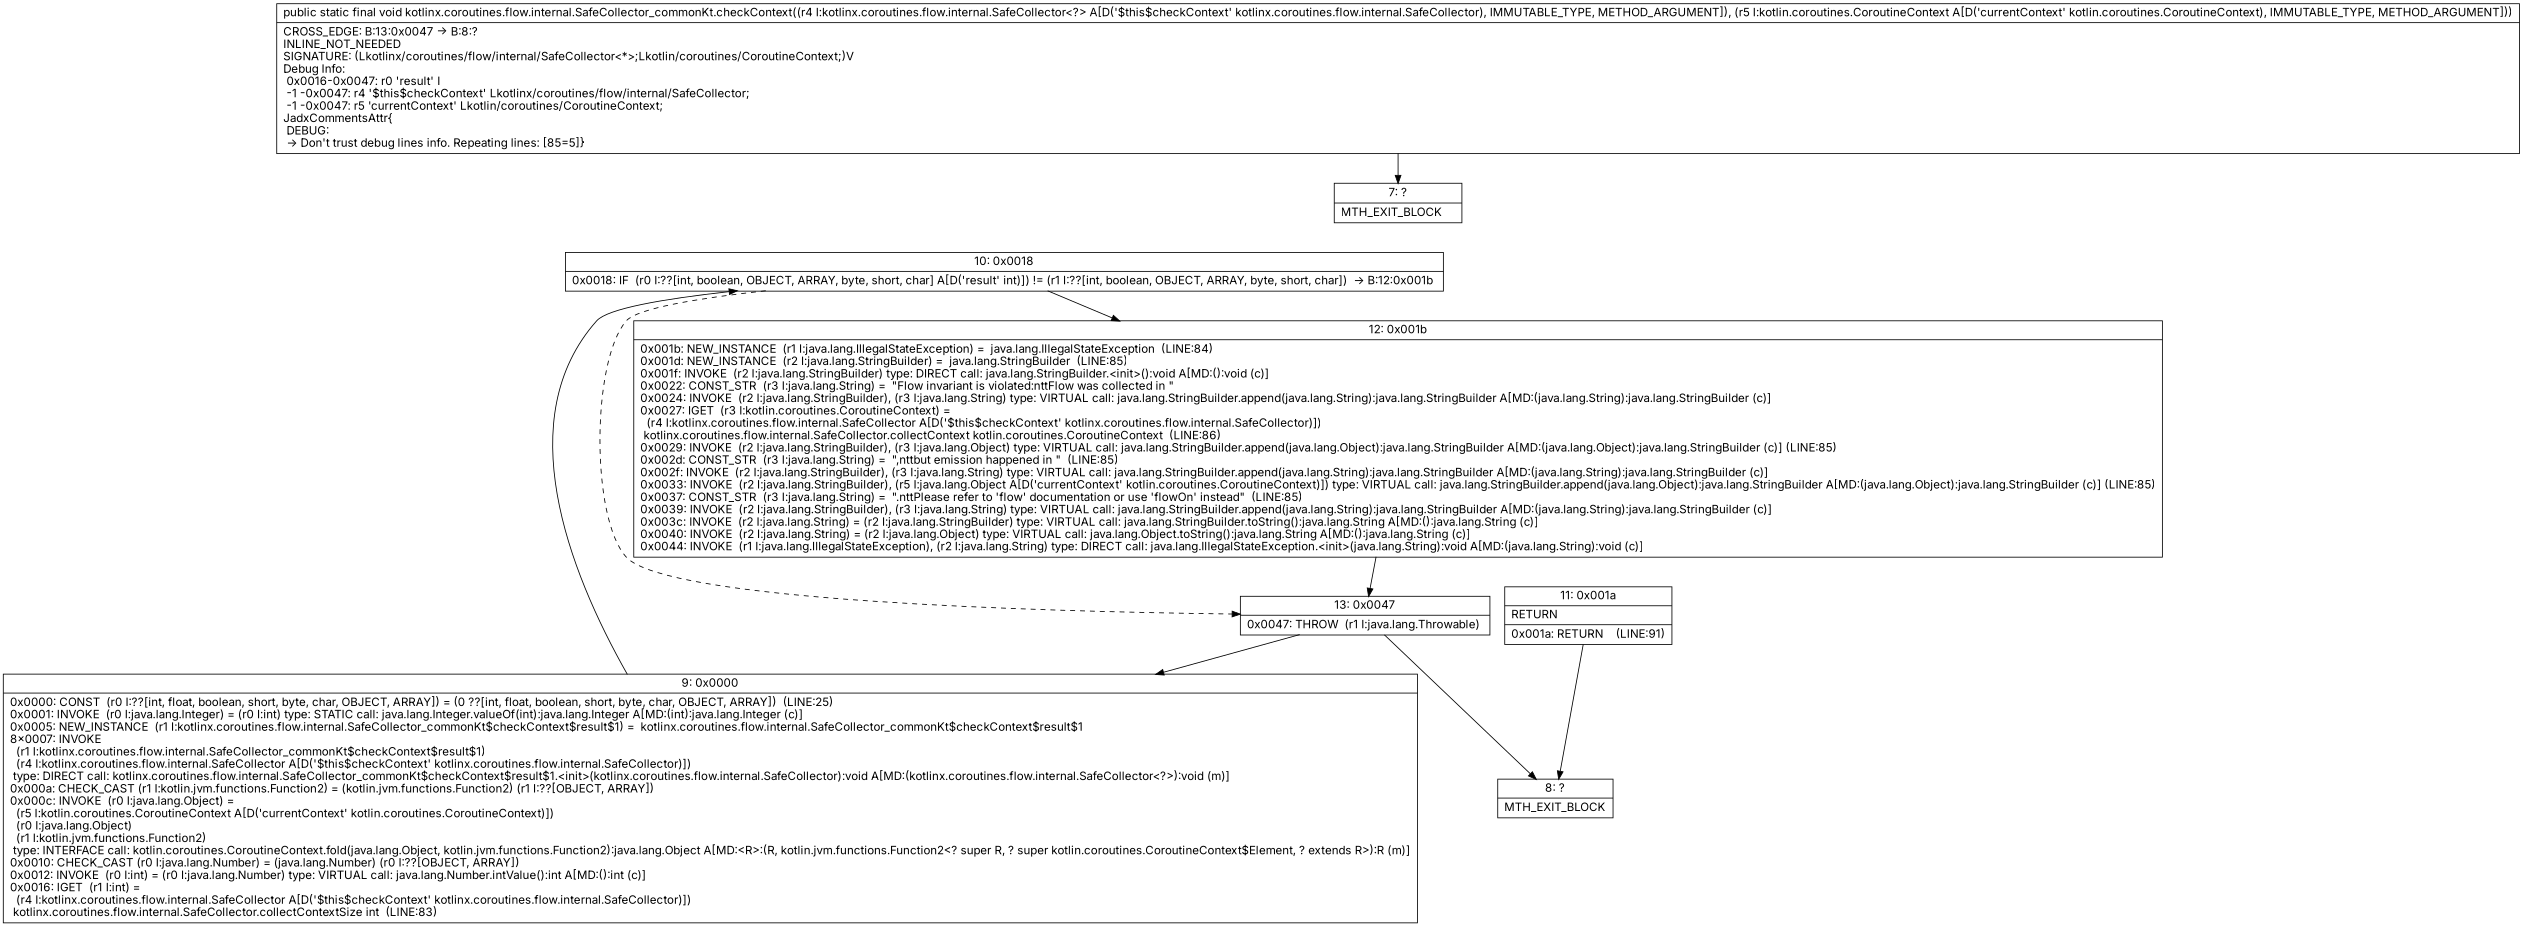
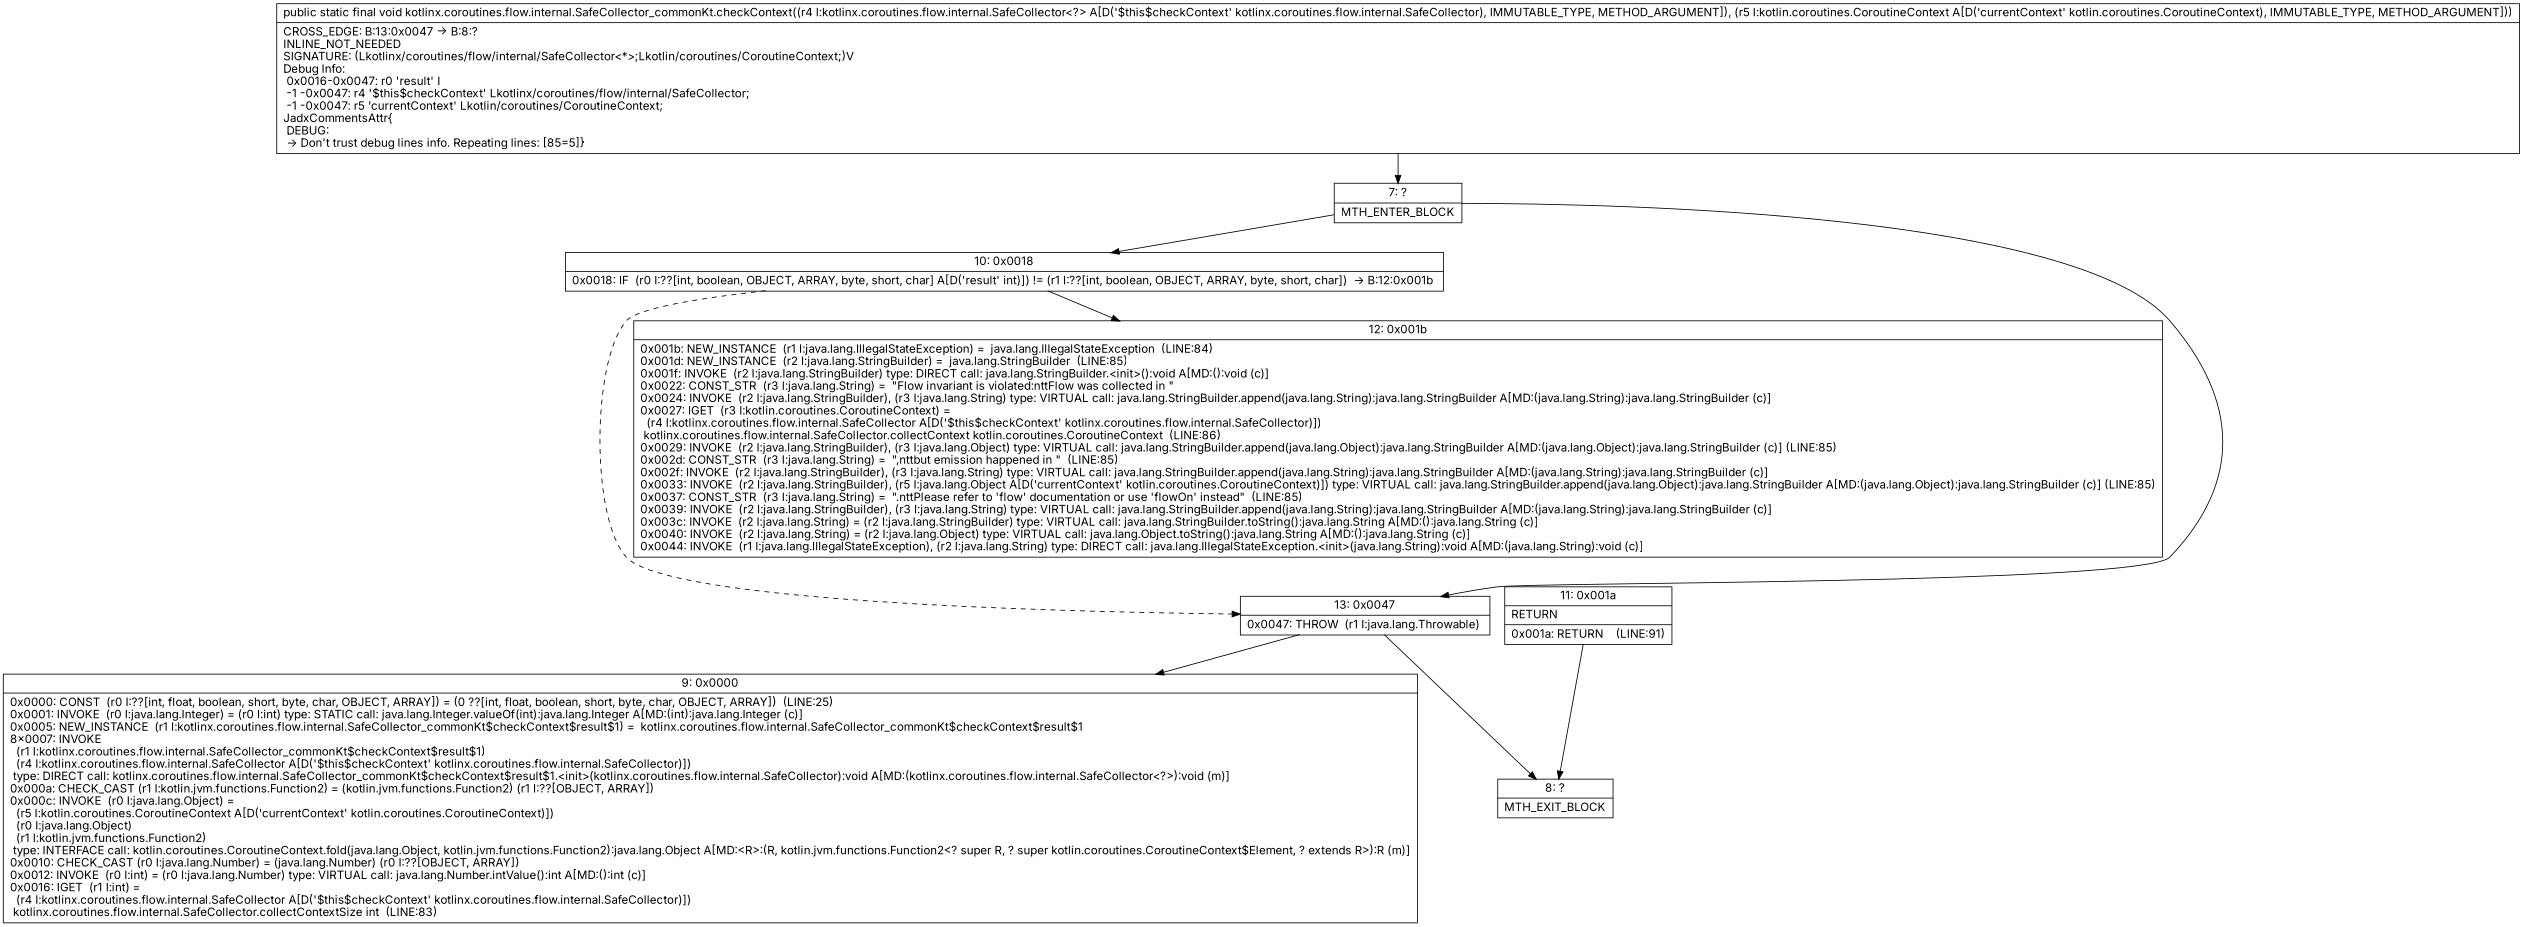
node "7: ?": text "MTH_EXIT_BLOCK" -> "MTH_ENTER_BLOCK"
edge "9: 0x0000" -> "10: 0x0018": now "7: ?" -> "10: 0x0018"
edge "12: 0x001b" -> "13: 0x0047": now "7: ?" -> "13: 0x0047"
